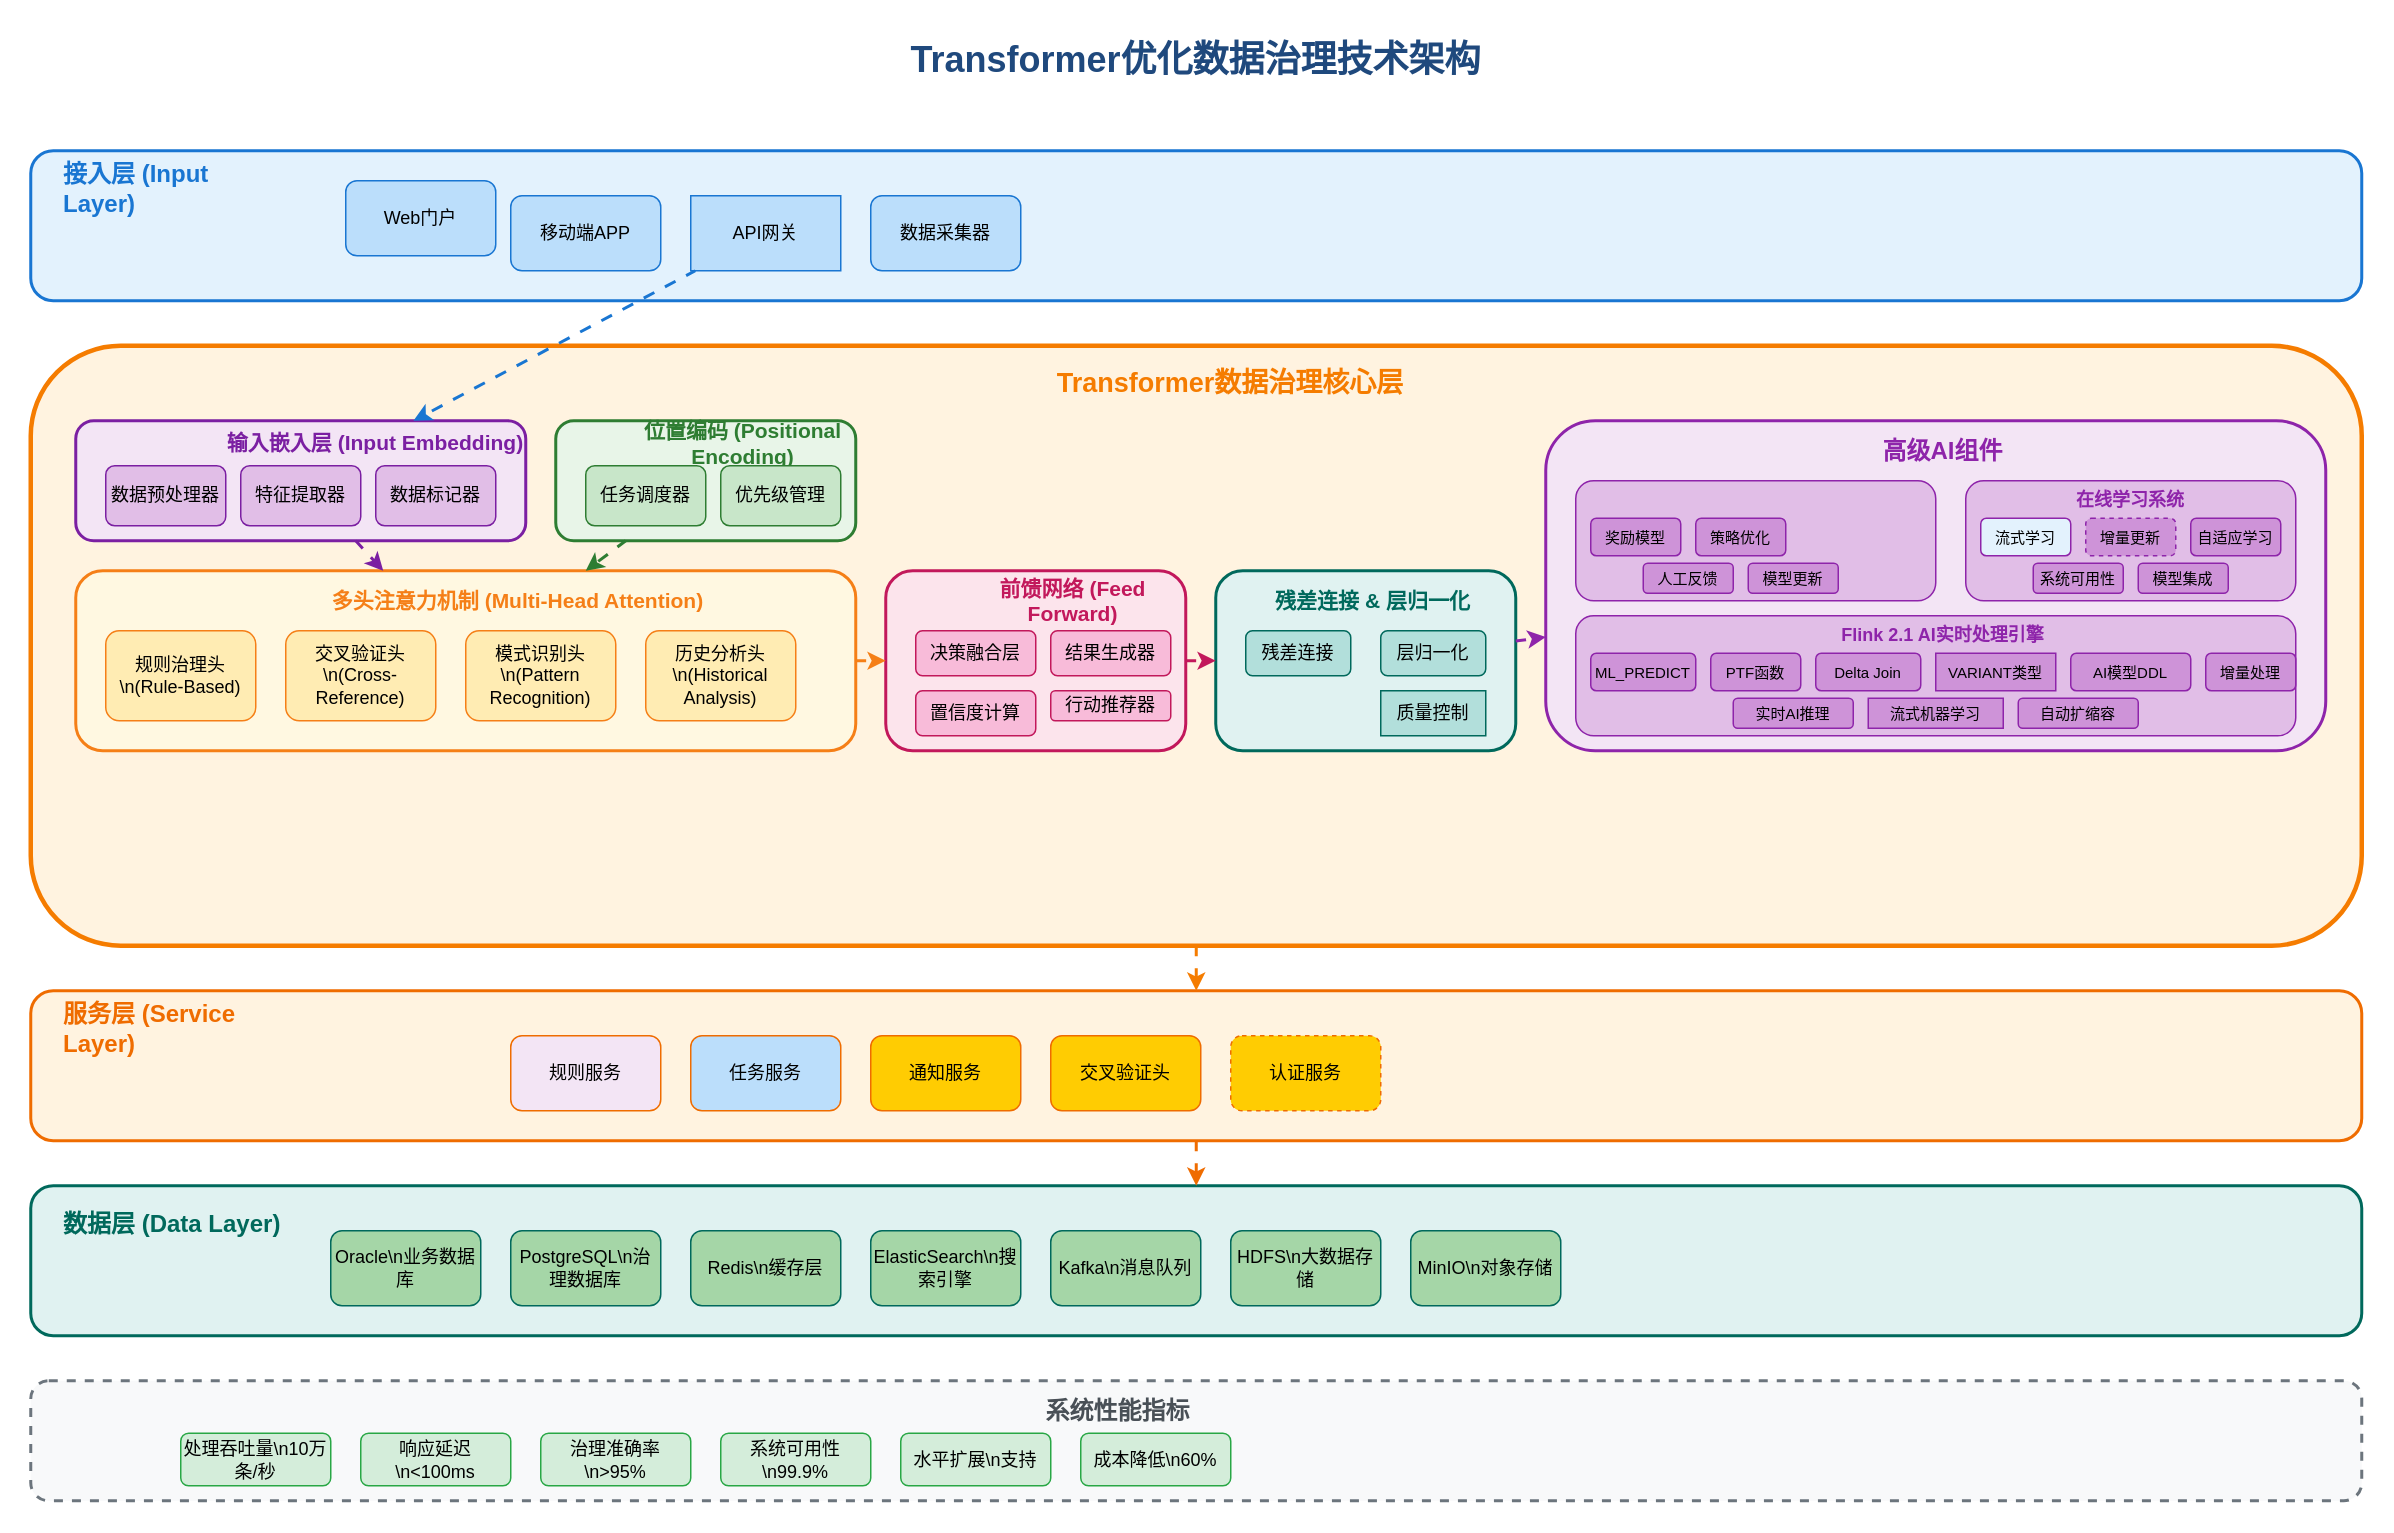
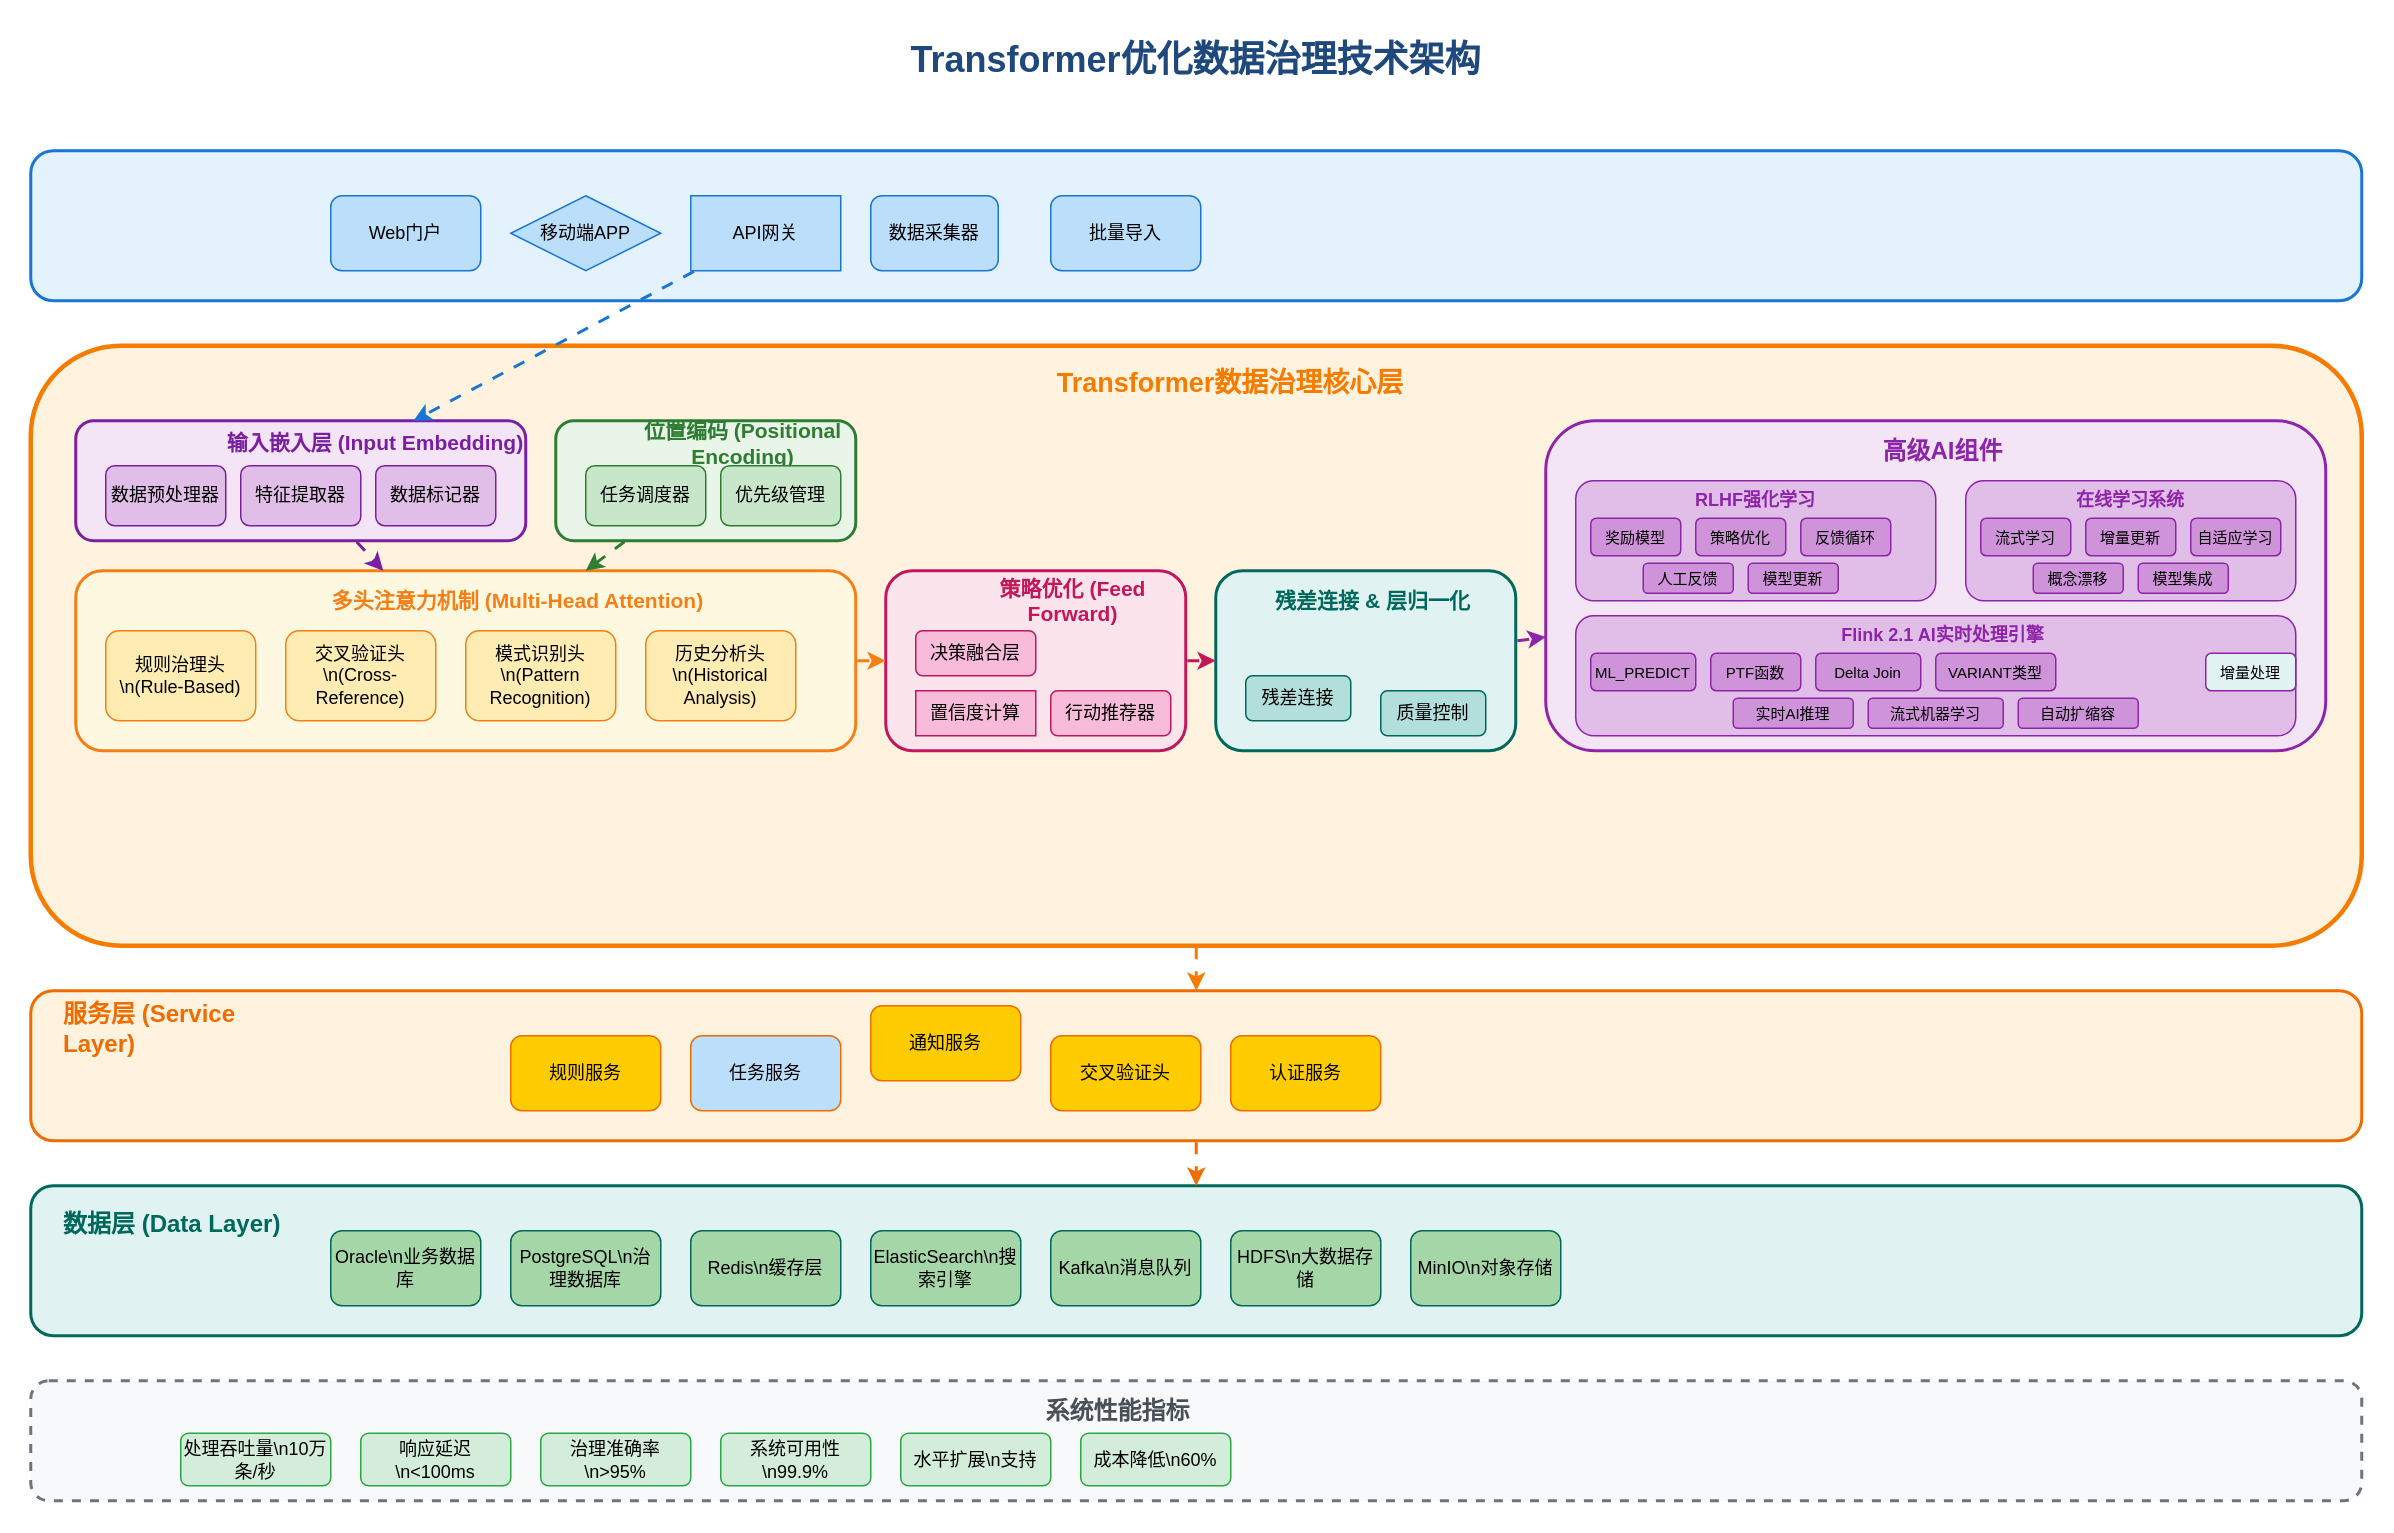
node "接入层 (Input Layer)": removed
node "Web门户": moved (421, 218) -> (406, 233)
node "移动端APP": shape rounded rectangle -> diamond
node "数据采集器": size 150x75 -> 128x75
node "批量导入": added
node "RLHF强化学习": added
node "反馈循环": added
node "流式学习": fillcolor #e3f2fd -> #ce93d8
node "增量更新": style dashed -> solid
node "系统可用性": label "系统可用性" -> "概念漂移"
node "前馈网络 (Feed Forward)": label "前馈网络 (Feed Forward)" -> "策略优化 (Feed Forward)"
node "结果生成器": removed
node "残差连接": moved (1298, 653) -> (1298, 698)
node "层归一化": removed
node "VARIANT类型": shape rectangle -> rounded rectangle
node "AI模型DDL": removed
node "增量处理": fillcolor #ce93d8 -> #e0f2f1
node "行动推荐器": size 120x30 -> 120x45
node "置信度计算": shape rounded rectangle -> rectangle
node "质量控制": shape rectangle -> rounded rectangle
node "流式机器学习": shape rectangle -> rounded rectangle
node "规则服务": fillcolor #f3e5f5 -> #ffcc02
node "通知服务": moved (946, 1073) -> (946, 1043)
node "认证服务": style dashed -> solid
